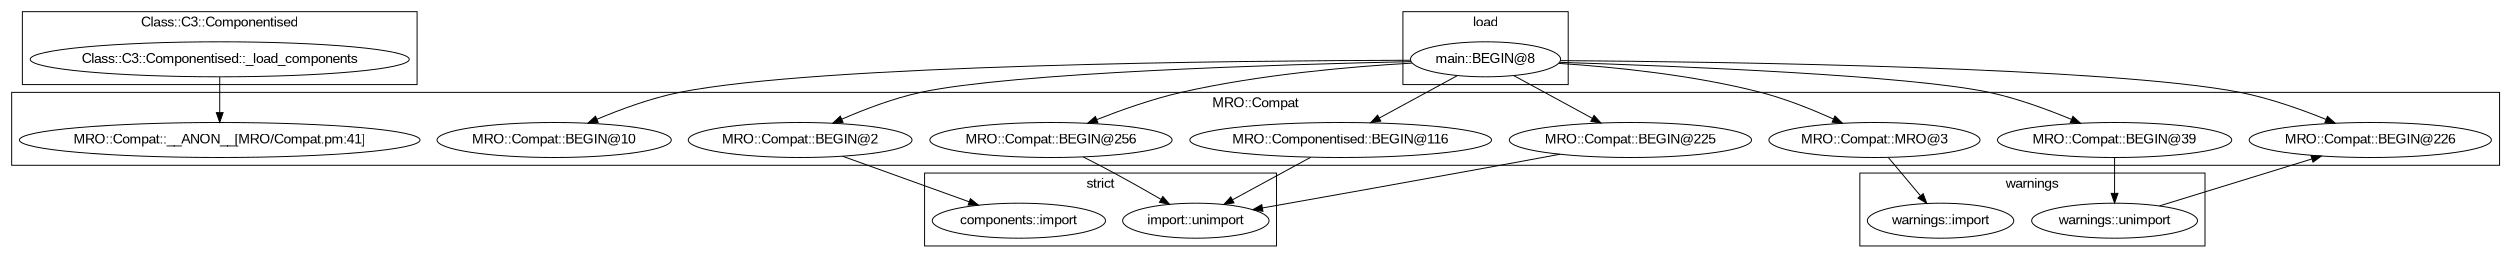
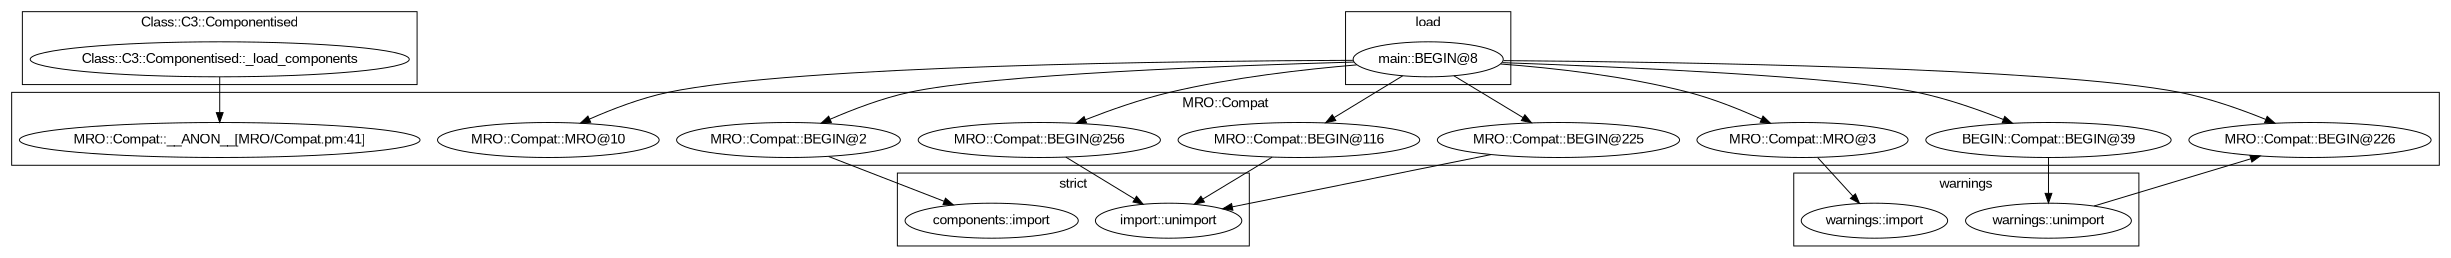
node "MRO::Compat::BEGIN@10": label "MRO::Compat::BEGIN@10" -> "MRO::Compat::MRO@10"
node "MRO::Componentised::BEGIN@116": label "MRO::Componentised::BEGIN@116" -> "MRO::Compat::BEGIN@116"
node "MRO::Compat::BEGIN@39": label "MRO::Compat::BEGIN@39" -> "BEGIN::Compat::BEGIN@39"
